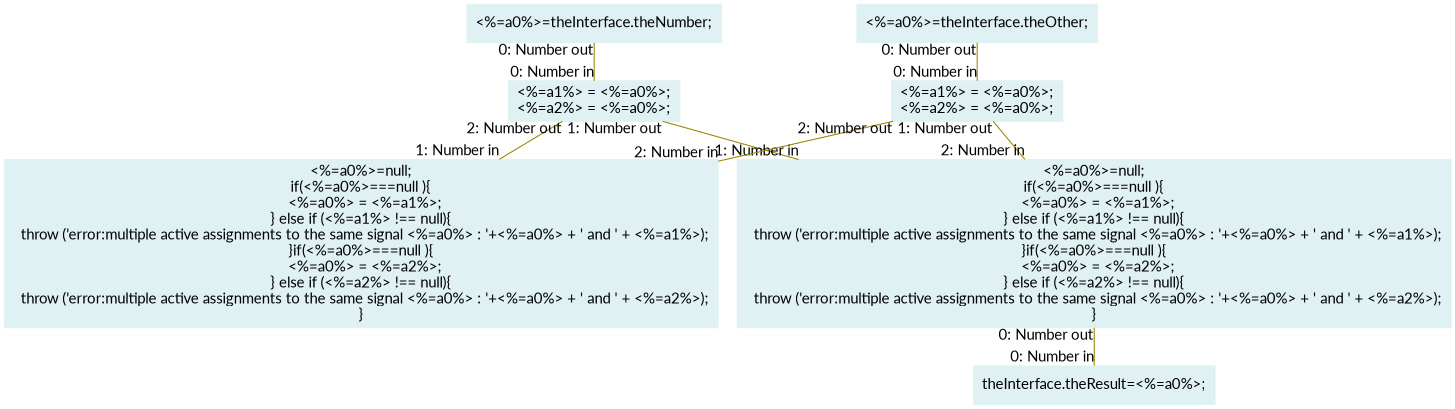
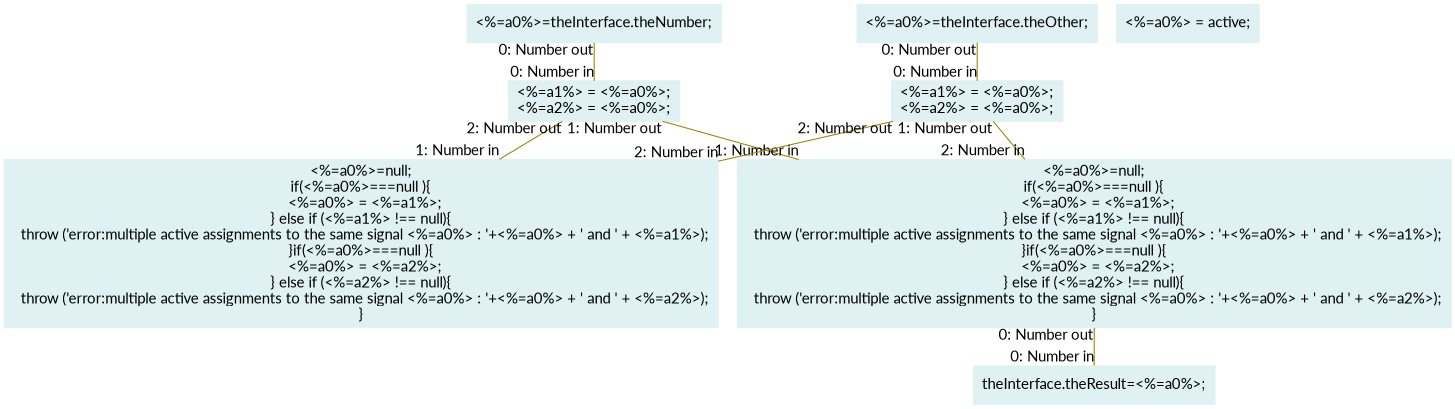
node "<%=a0%> = active;": added
